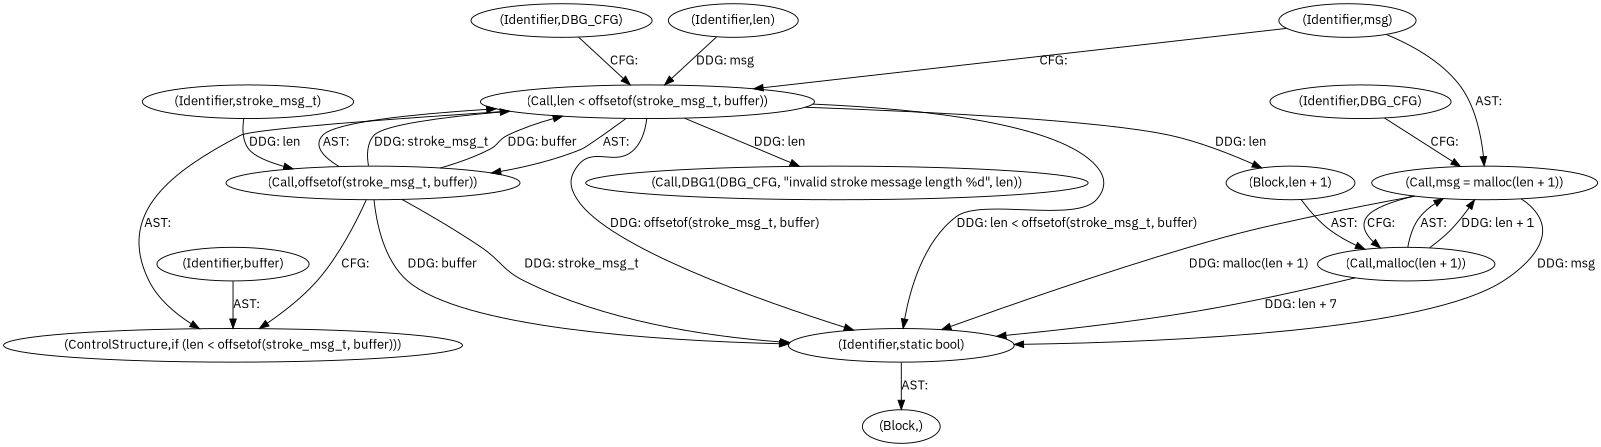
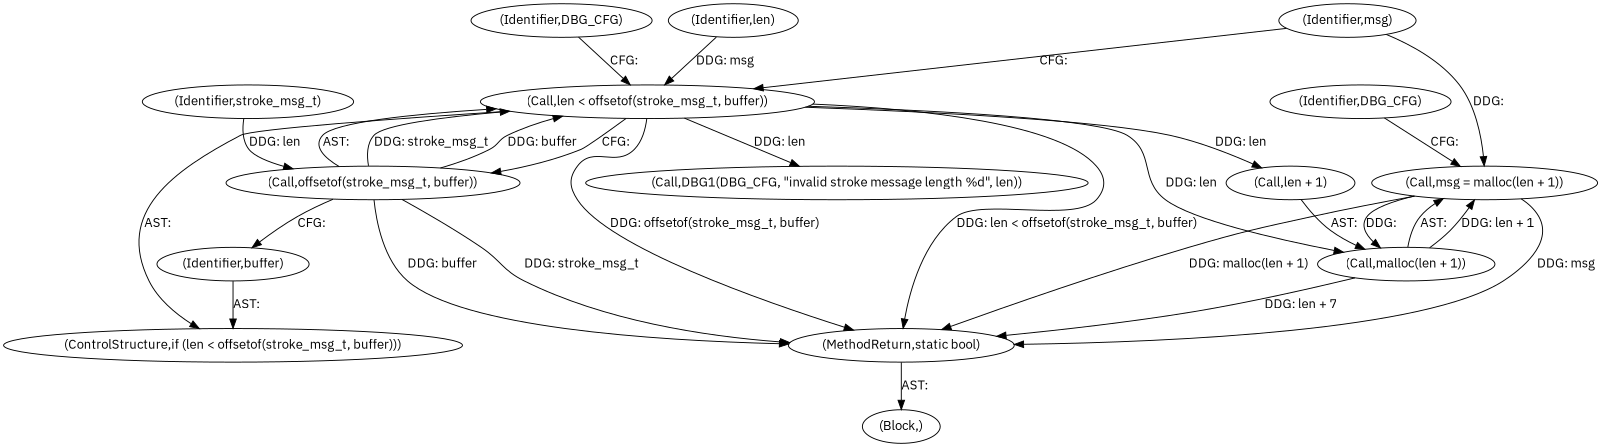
edge "(Identifier,msg)" -> "(Call,msg = malloc(len + 1))": label "AST: " -> "DDG: "
edge "(Call,len < offsetof(stroke_msg_t, buffer))" -> "(Call,malloc(len + 1))": added, label "DDG: len"
edge "(Call,len < offsetof(stroke_msg_t, buffer))" -> "(Call,offsetof(stroke_msg_t, buffer))": label "AST: " -> "CFG: "
node "(Block,len + 1)": label "(Block,len + 1)" -> "(Call,len + 1)"
edge "(Call,msg = malloc(len + 1))" -> "(Call,malloc(len + 1))": label "CFG: " -> "DDG: "
edge "(Call,offsetof(stroke_msg_t, buffer))" -> "(ControlStructure,if (len < offsetof(stroke_msg_t, buffer)))": now "(Call,offsetof(stroke_msg_t, buffer))" -> "(Identifier,buffer)"
node "(Identifier,static bool)": label "(Identifier,static bool)" -> "(MethodReturn,static bool)"
